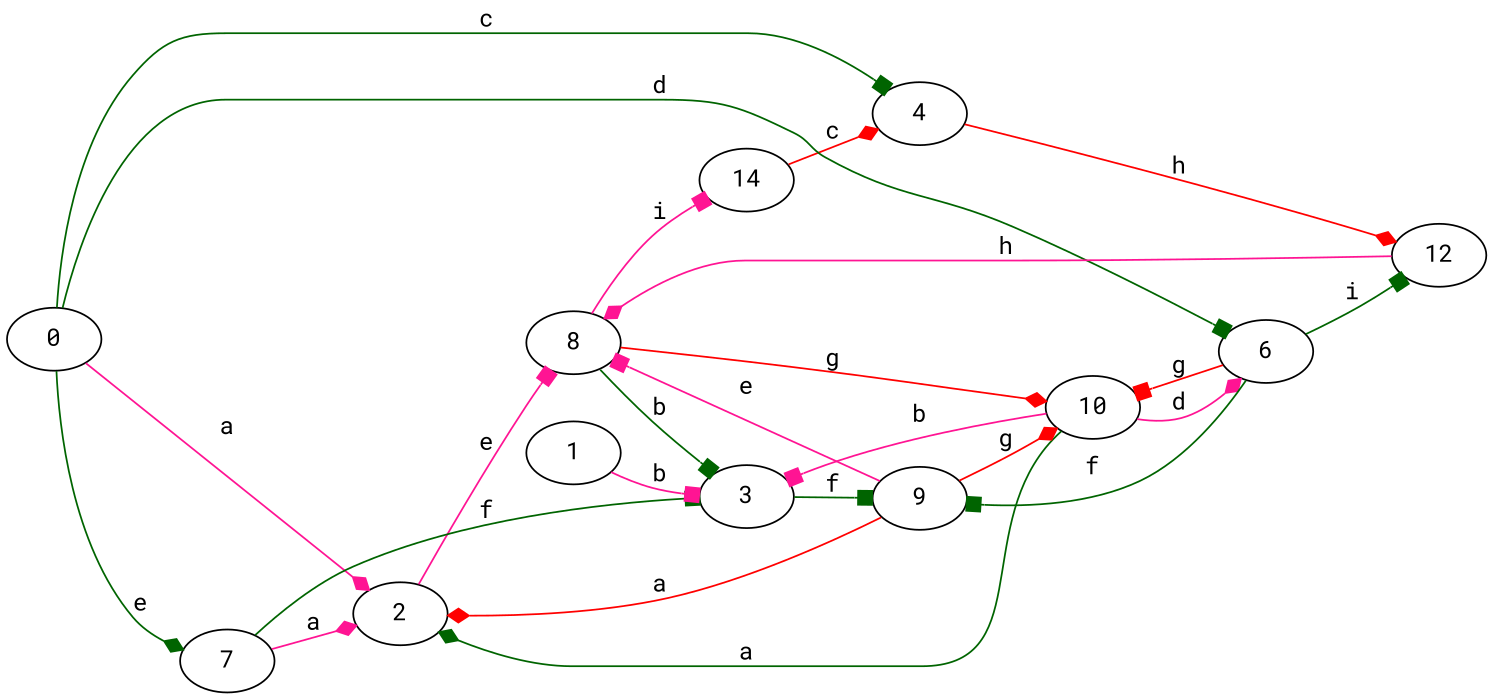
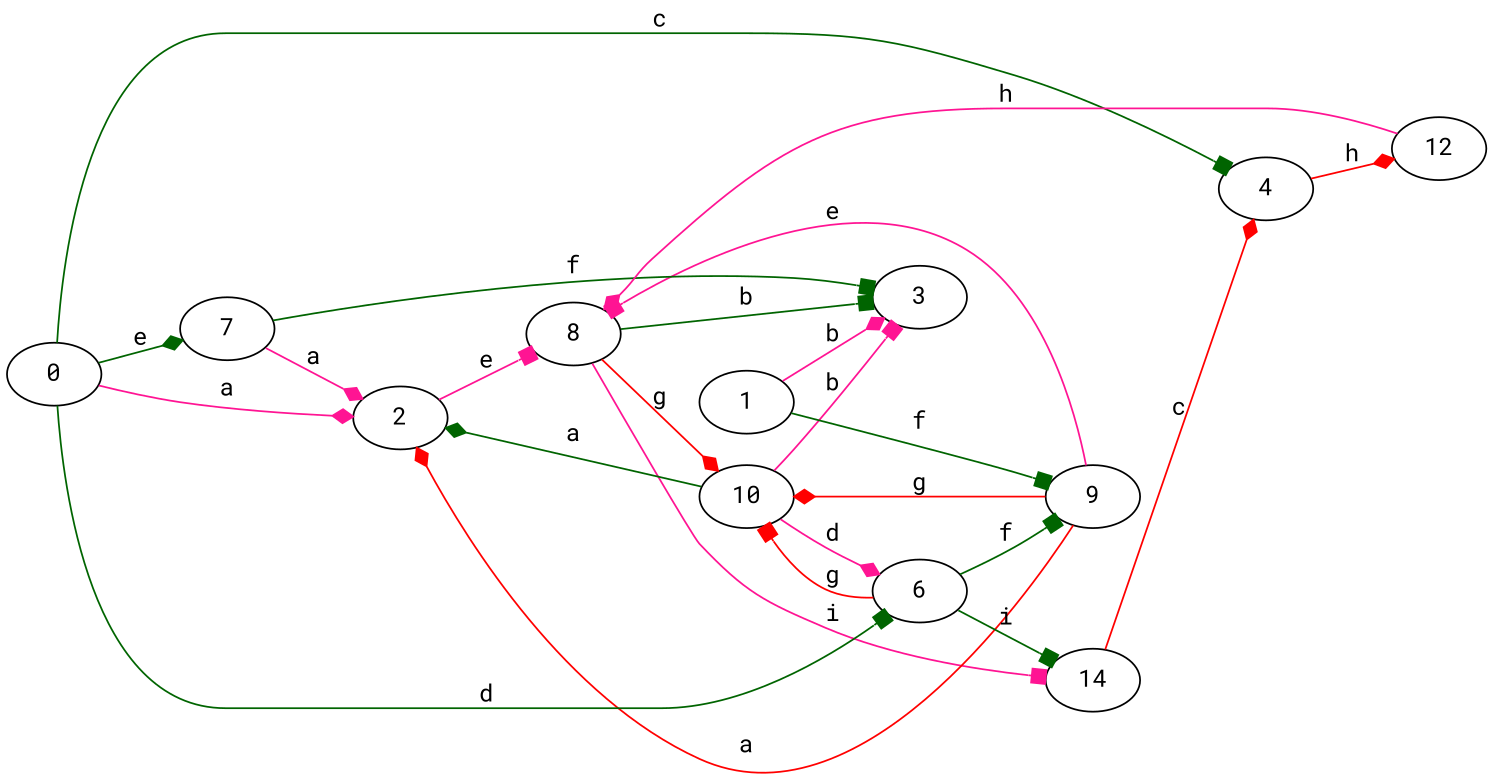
edge "6" -> "12": now "6" -> "14"
edge "1" -> "3": arrowhead box -> diamond
edge "3" -> "9": now "1" -> "9"
